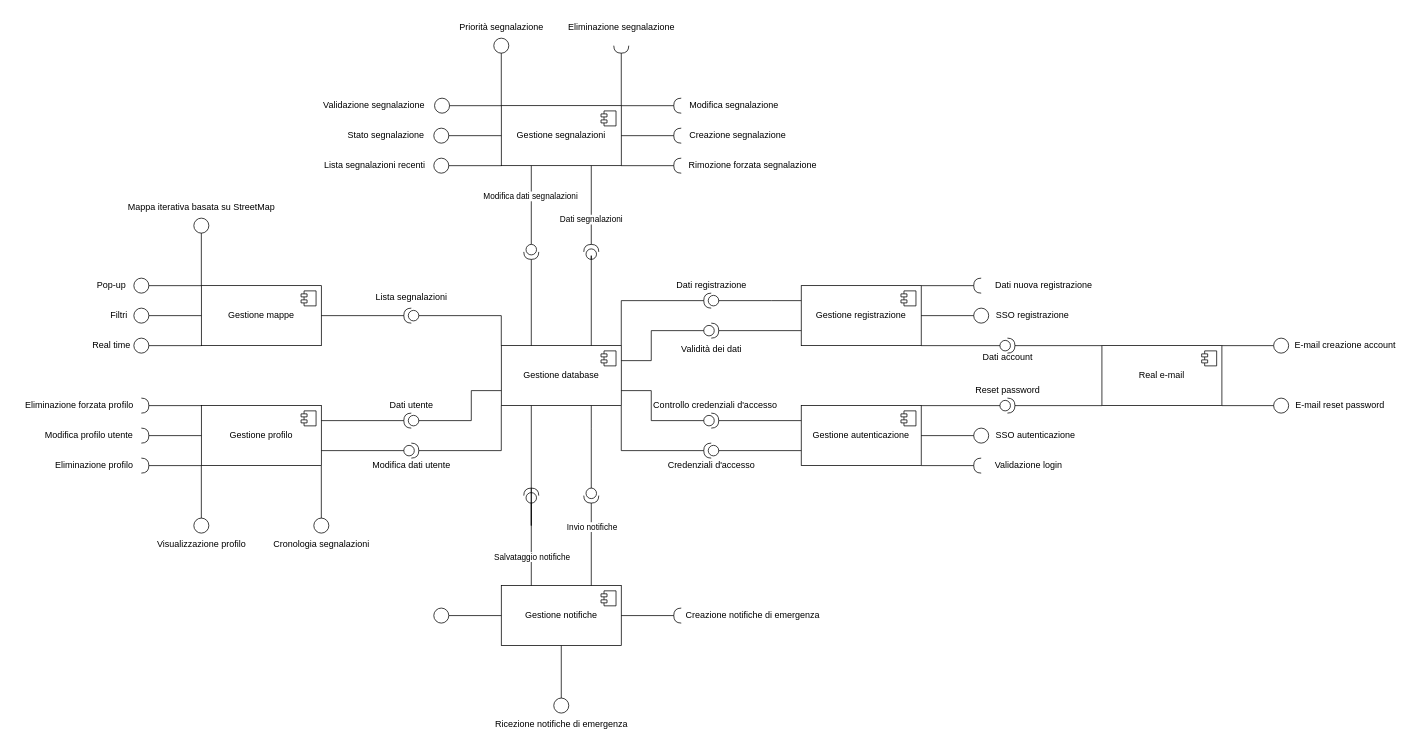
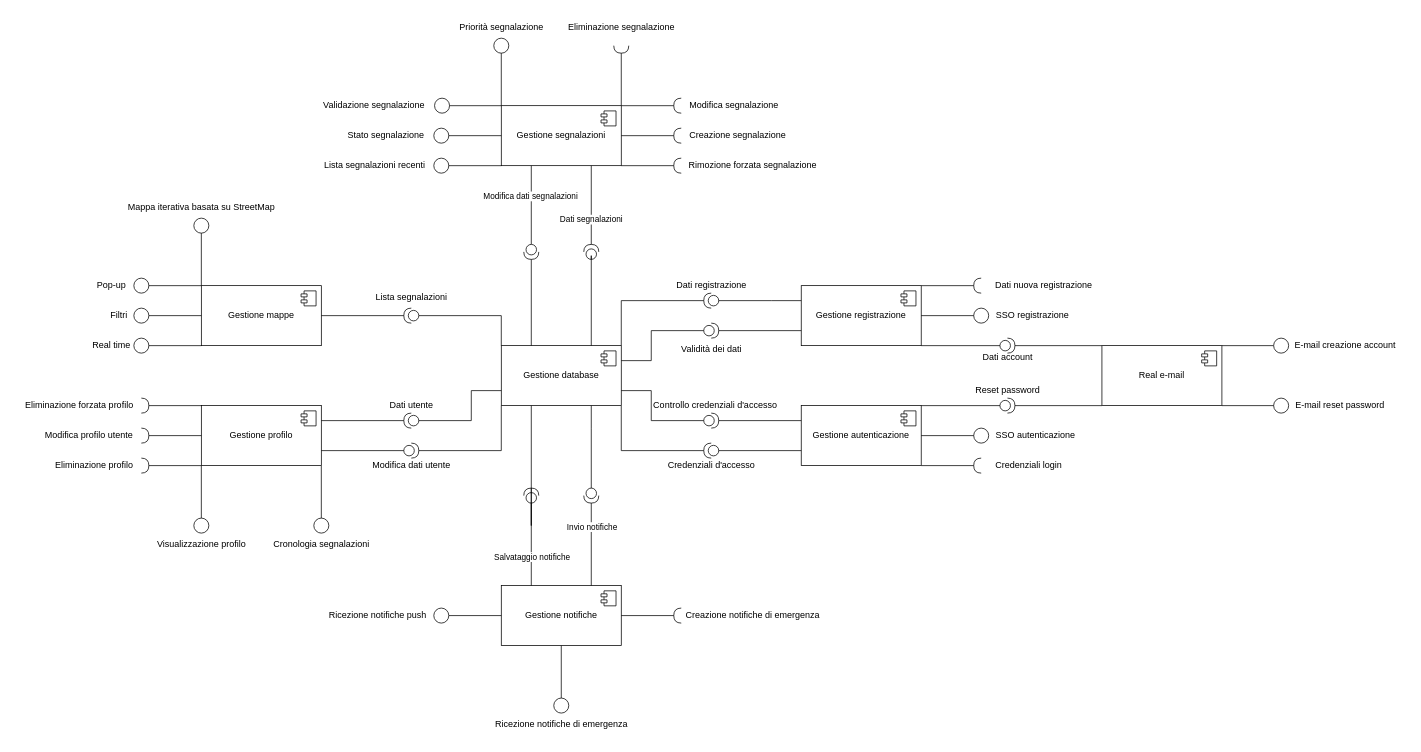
node "Validazione login": label "Validazione login" -> "Credenziali login"
node "Ricezione notifiche push": added
